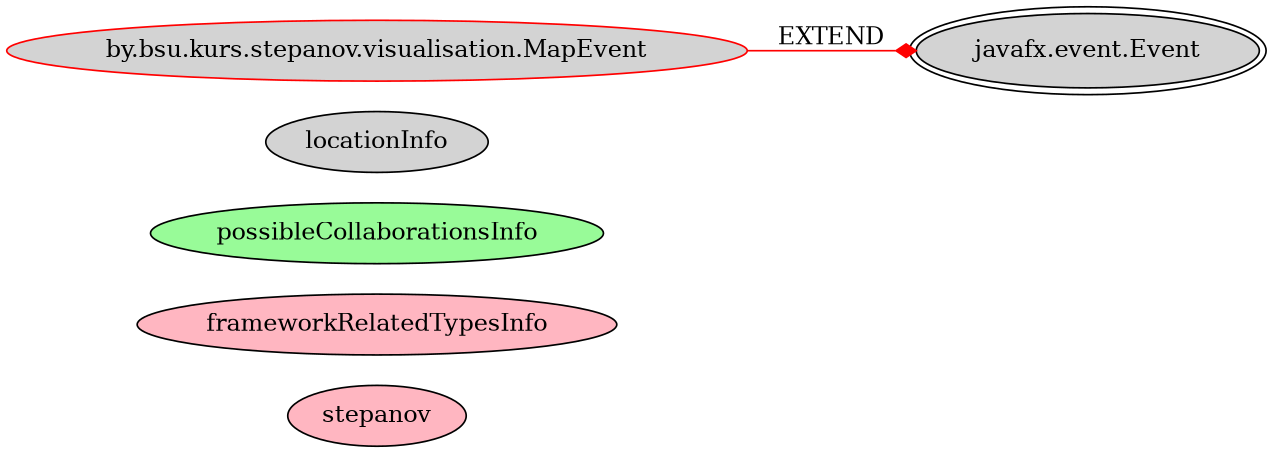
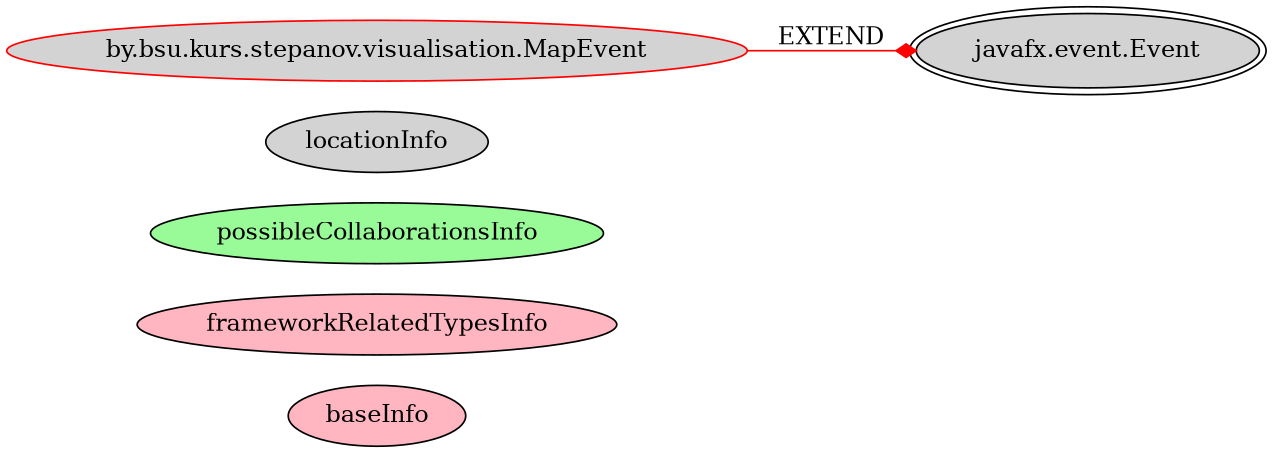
node "stepanov": label "stepanov" -> "baseInfo"
